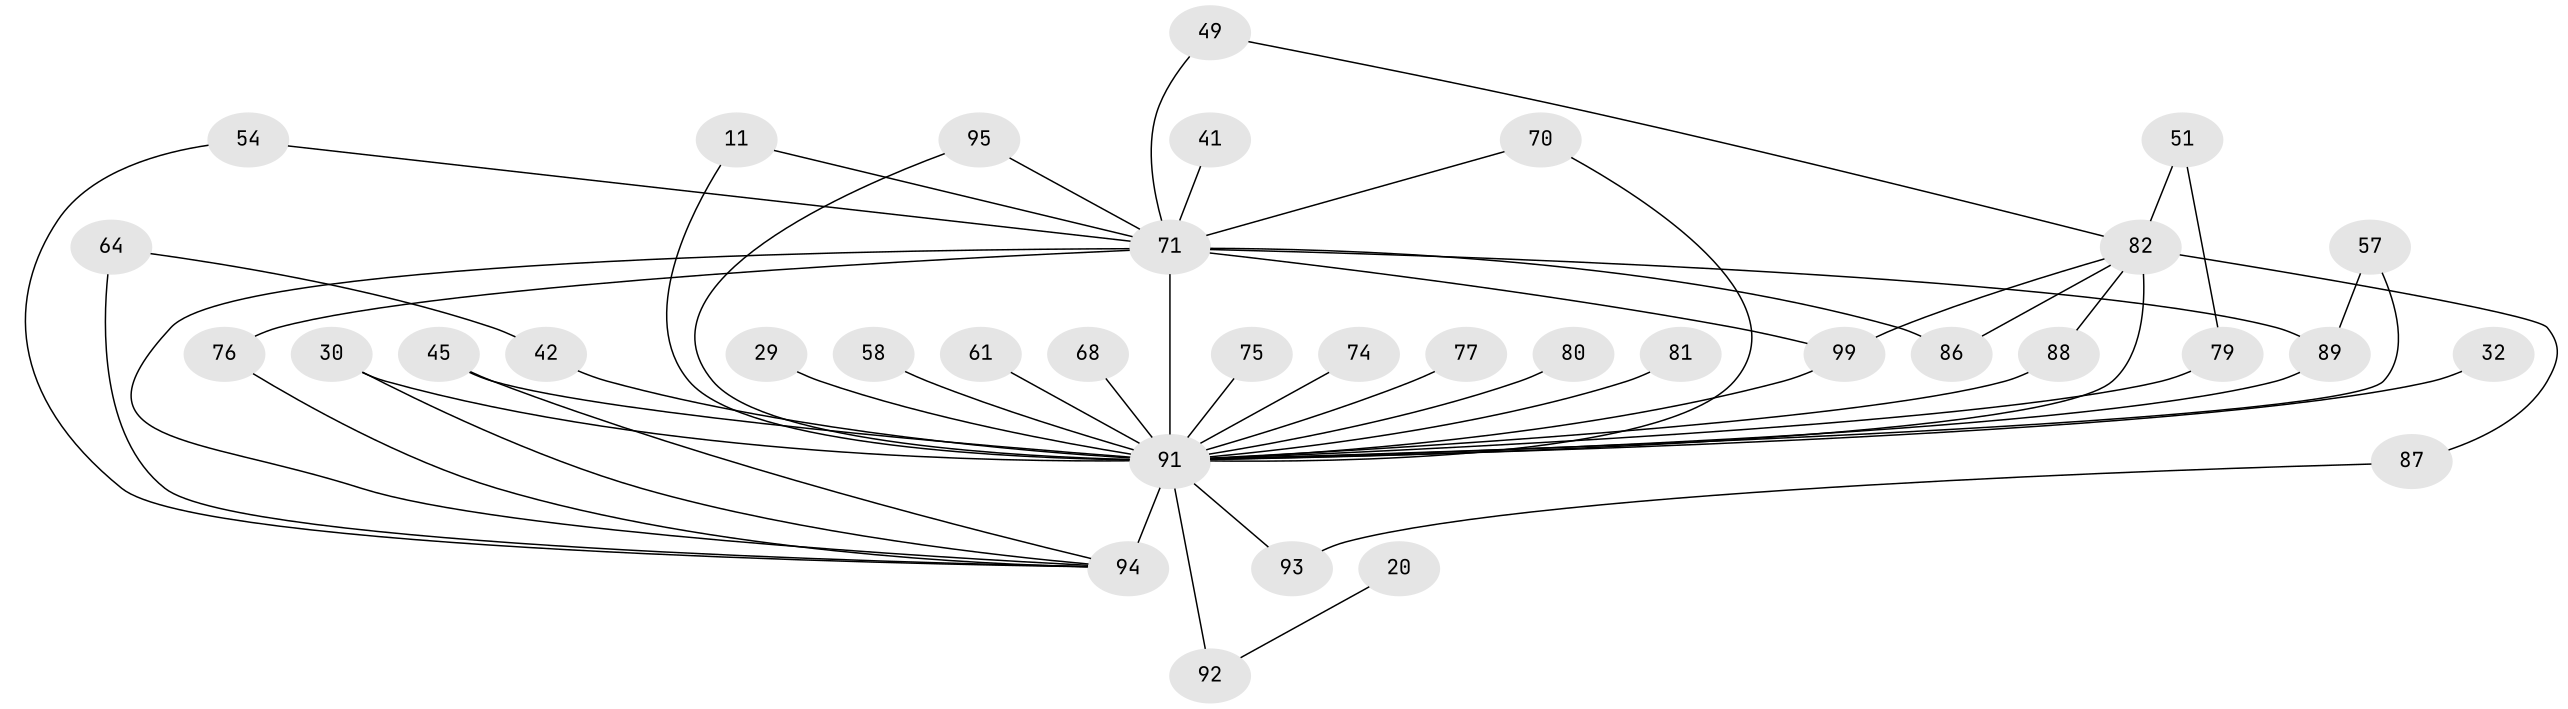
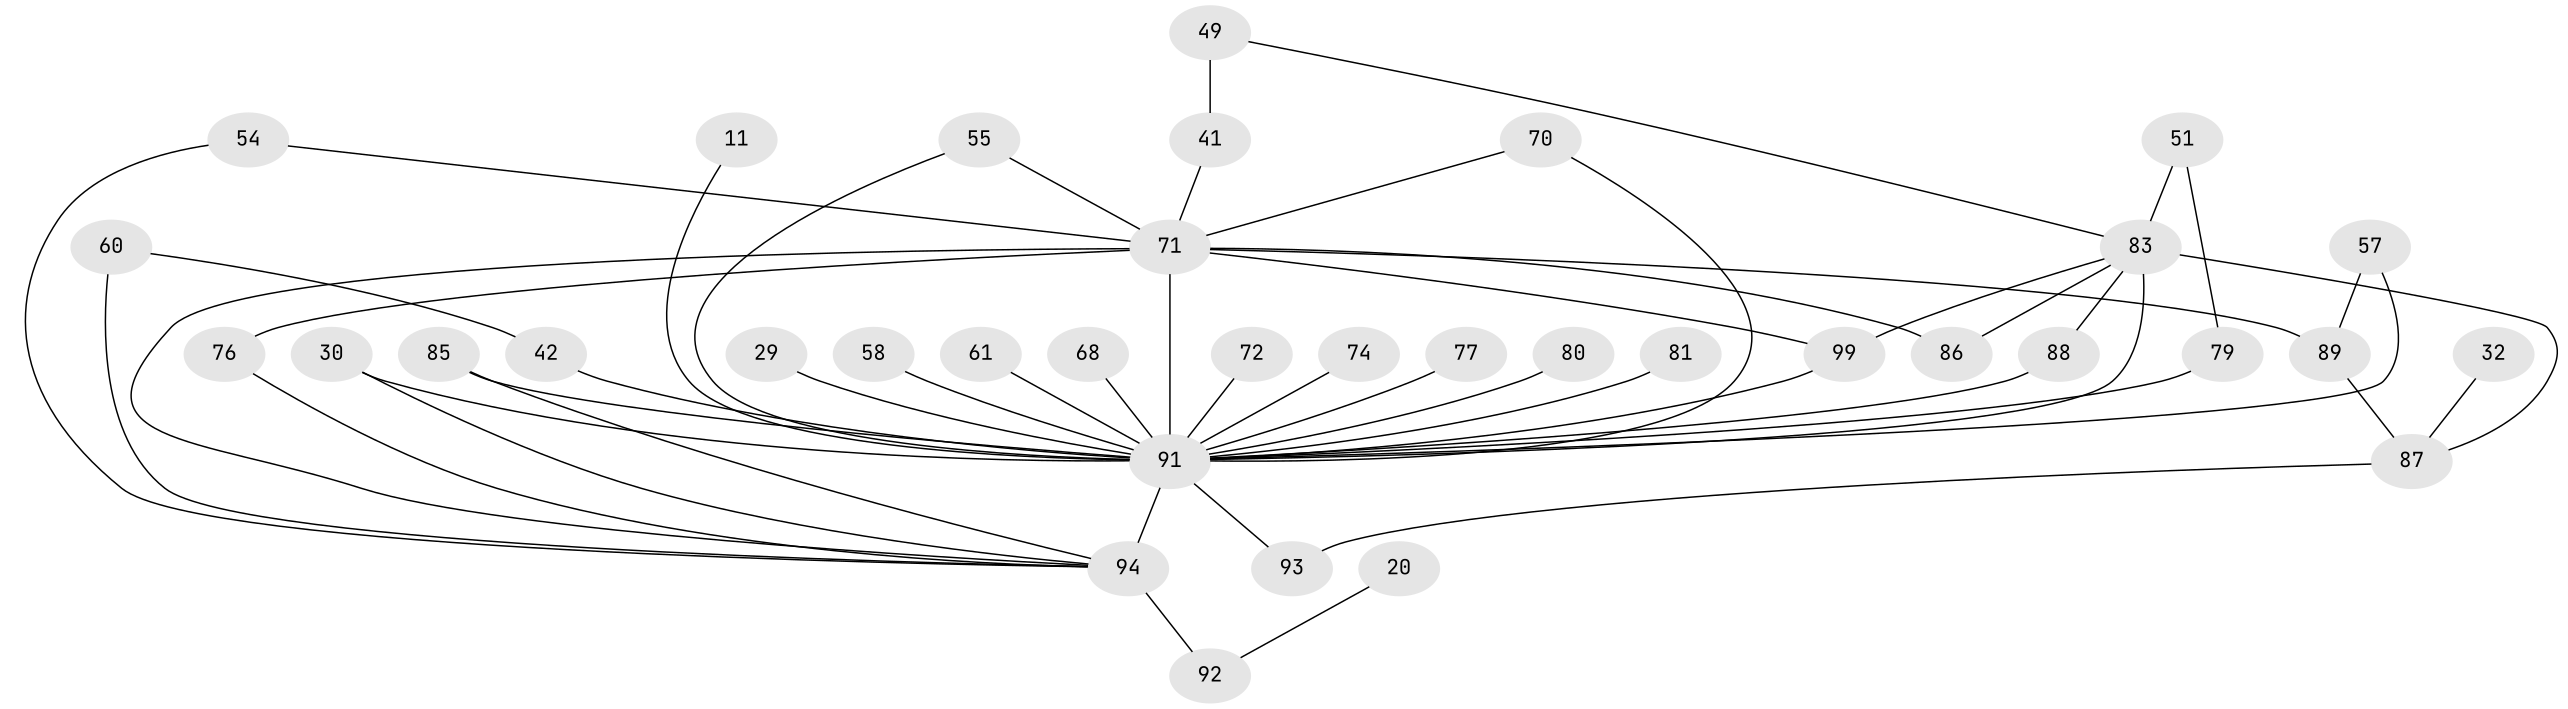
edge "49" -- "71": now "49" -- "41"
node "95": label "95" -> "55"
edge "11" -- "71": removed
node "64": label "64" -> "60"
node "82": label "82" -> "83"
node "45": label "45" -> "85"
node "75": label "75" -> "72"
edge "89" -- "91": now "89" -- "87"
edge "32" -- "91": now "32" -- "87"
edge "91" -- "92": now "94" -- "92"
